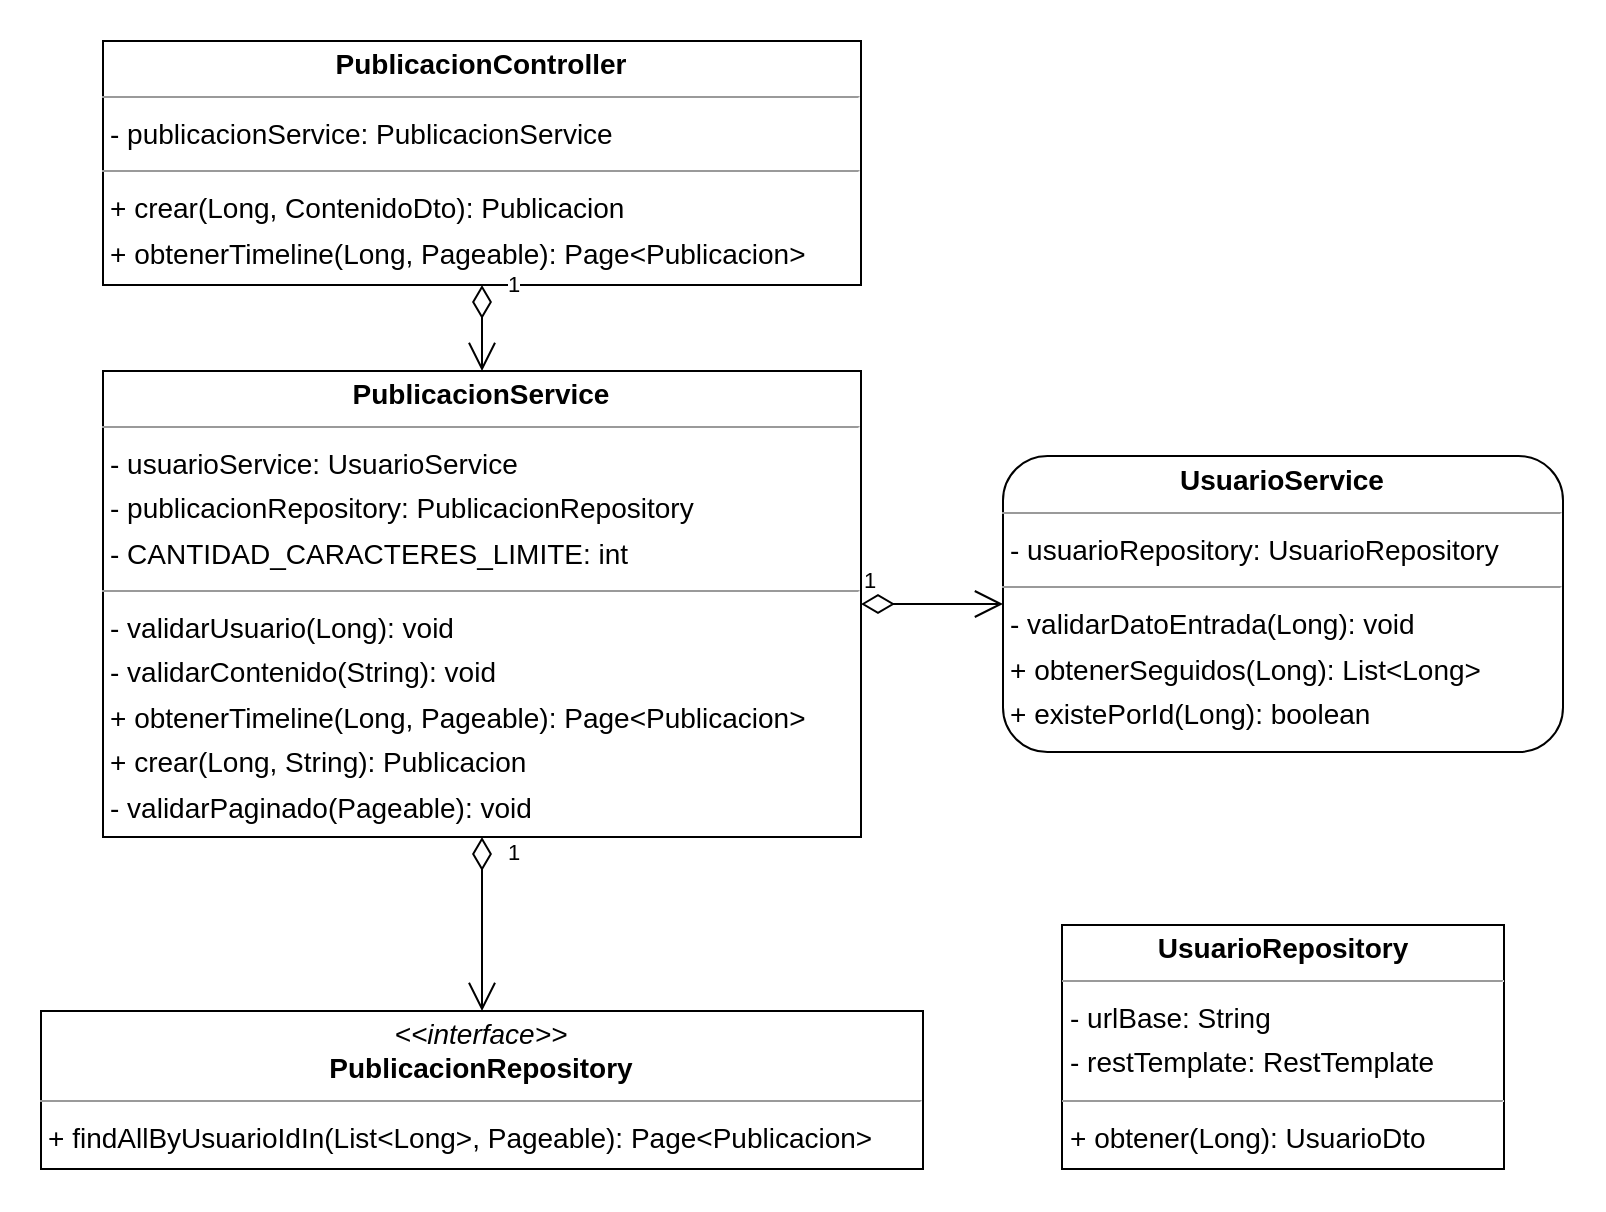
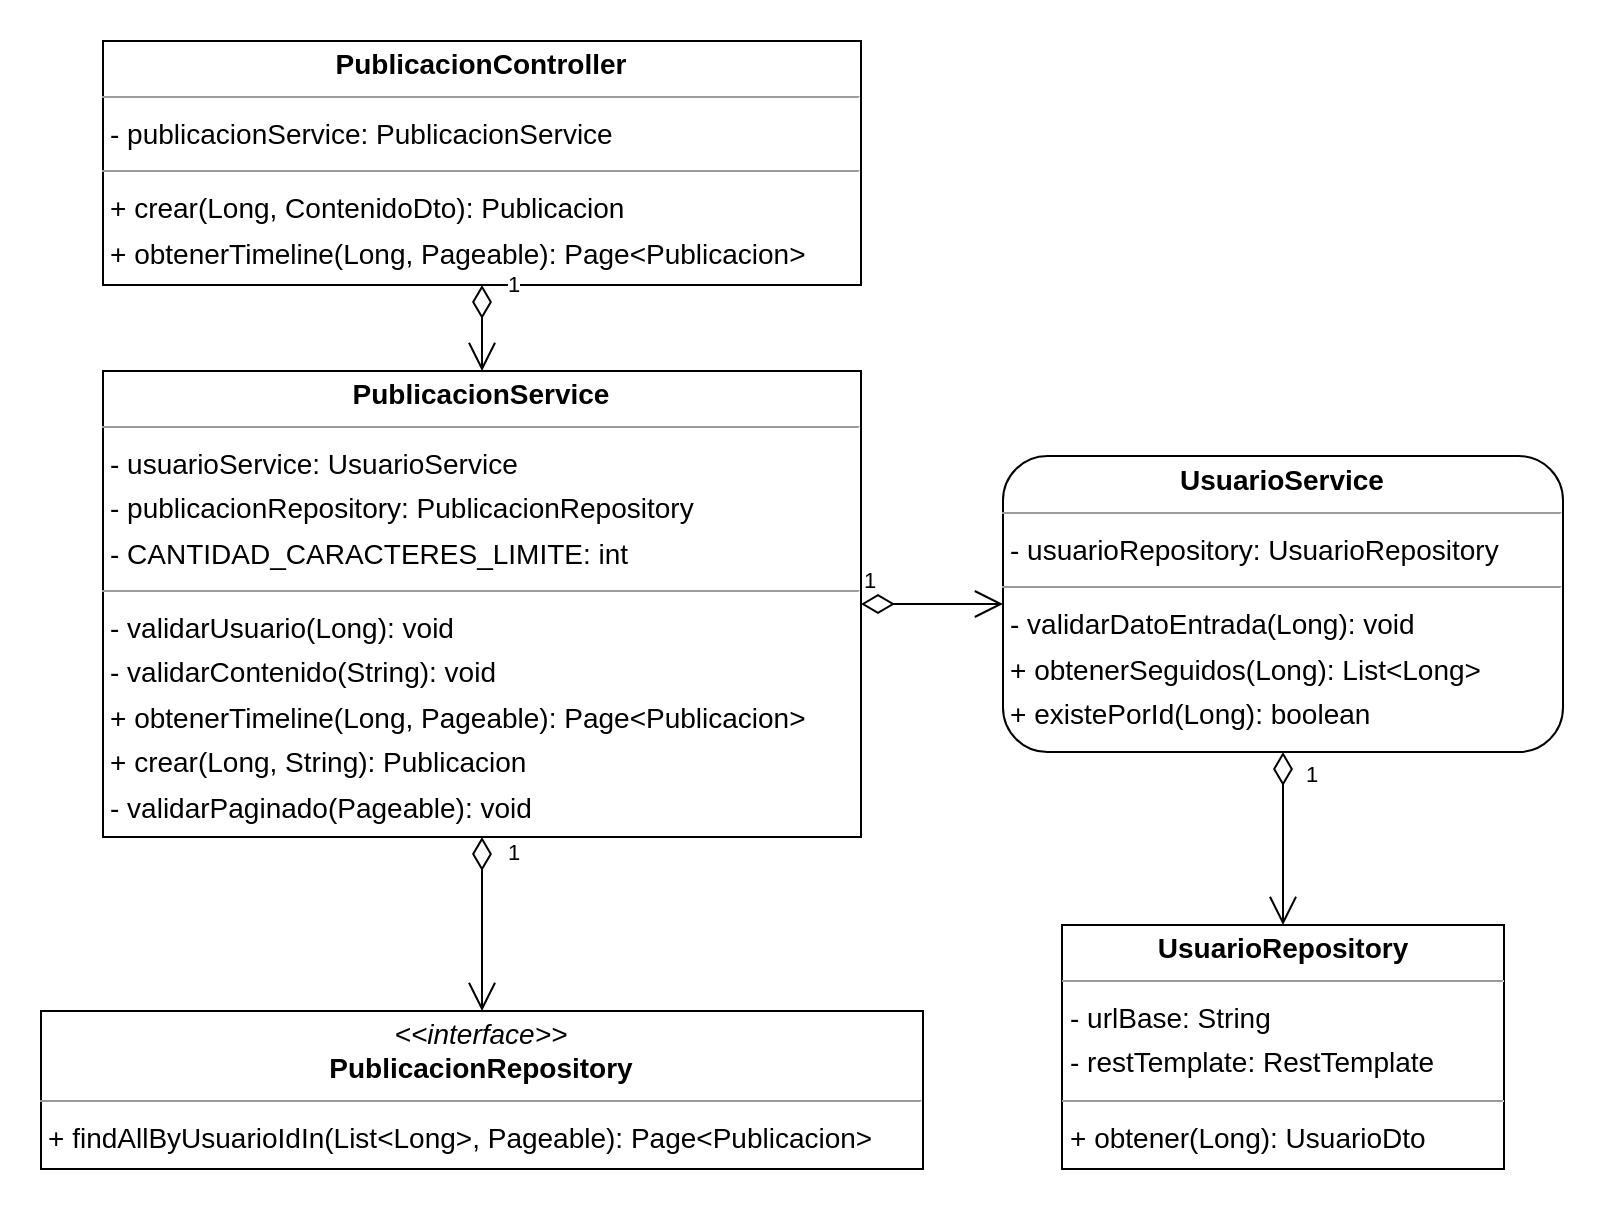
edge "UsuarioService - usuarioRepository: UsuarioRepository - validarDatoEntrada(Long): void + obtenerSeguidos(Long): List<Long> + existePorId(Long): boolean" -- "UsuarioRepository - urlBase: String - restTemplate: RestTemplate + obtener(Long): UsuarioDto": added, label "1"
